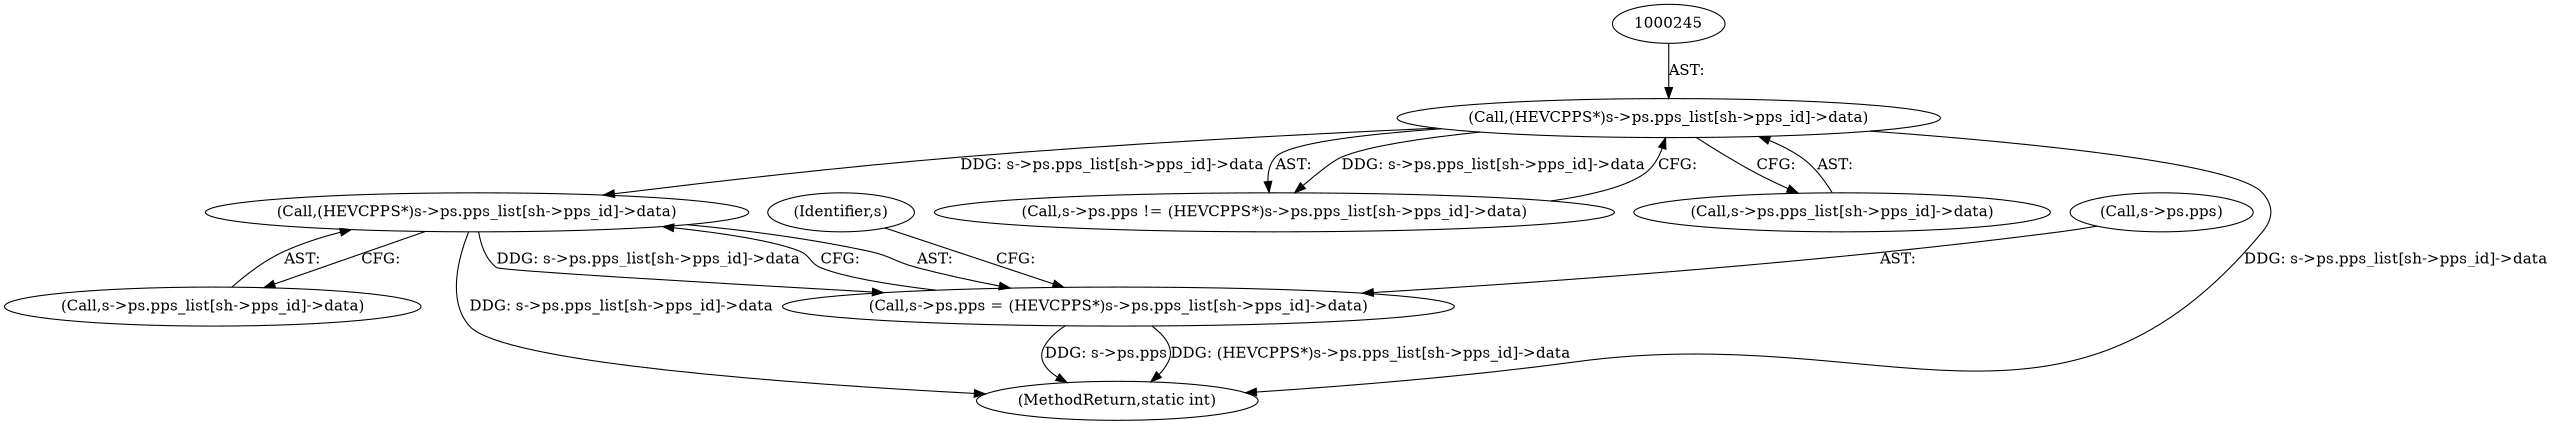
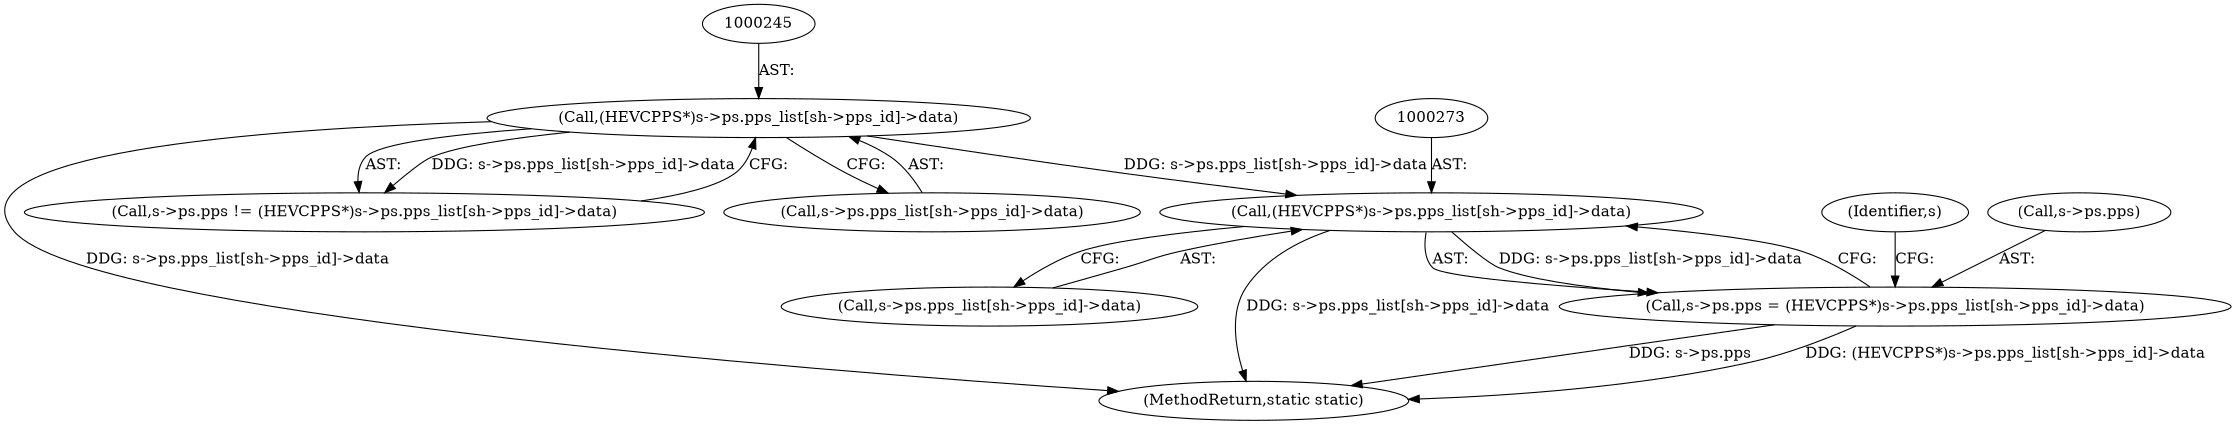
node "1000273": added
node "(MethodReturn,static int)": label "(MethodReturn,static int)" -> "(MethodReturn,static static)"
